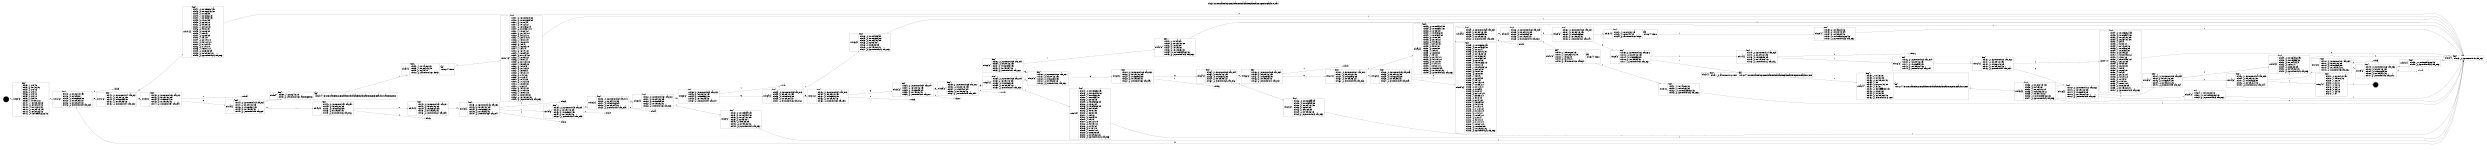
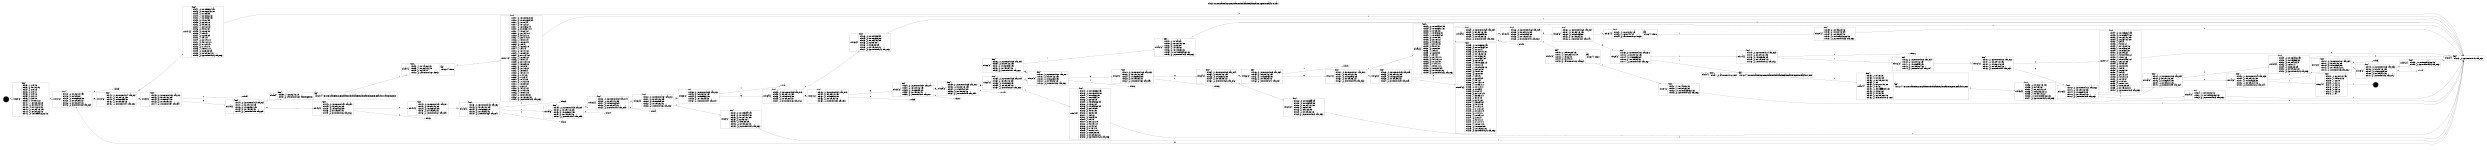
node "0x402016": added
